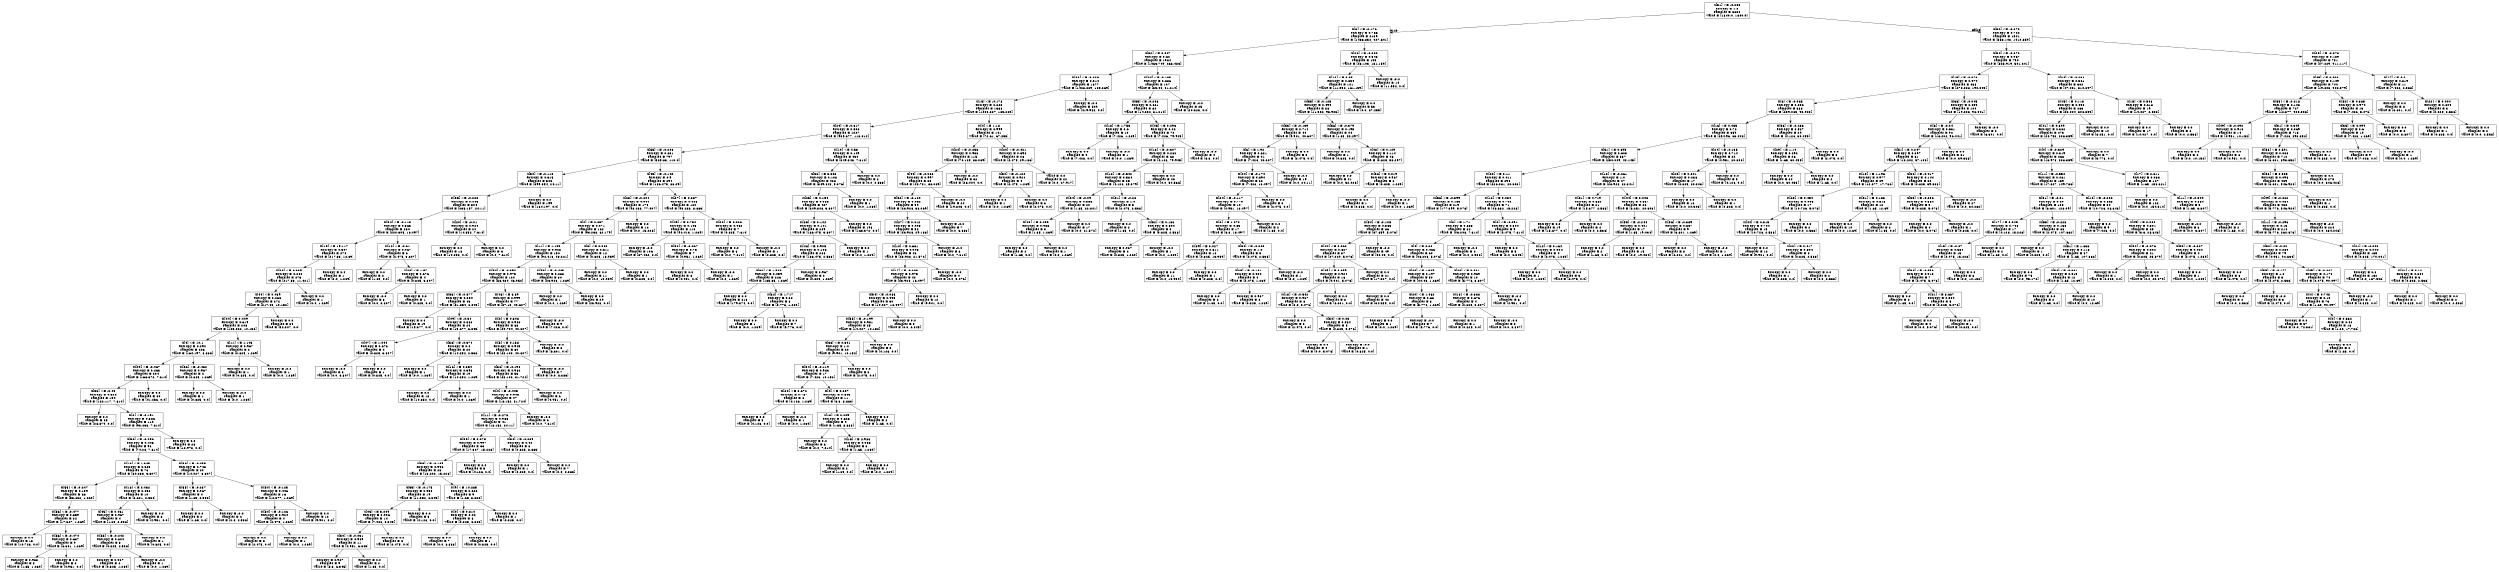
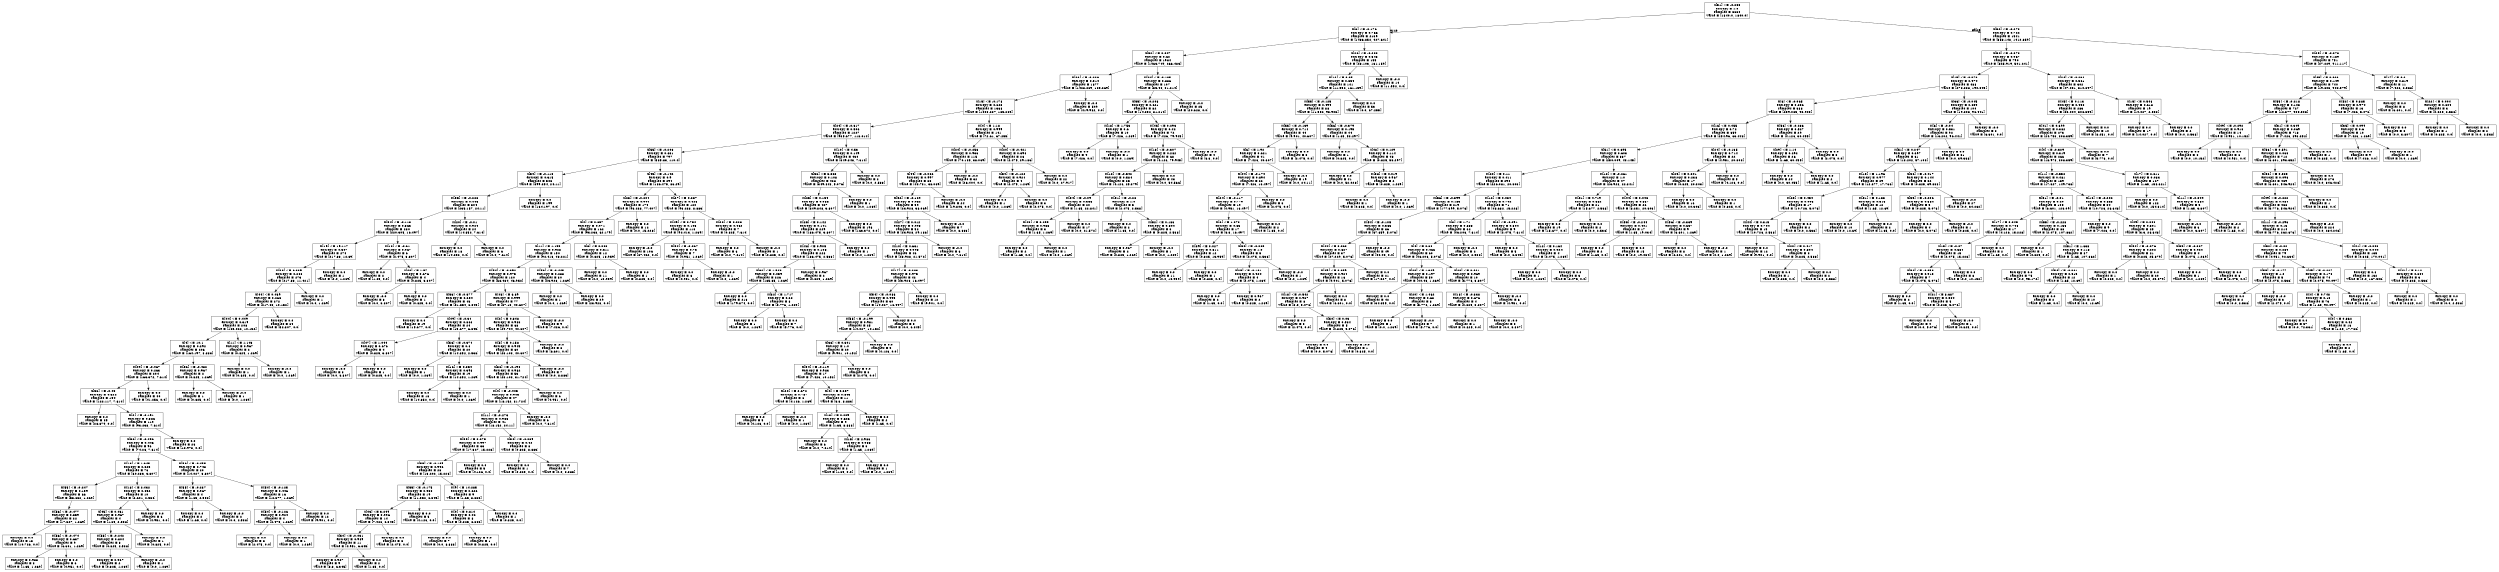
node "value = 0.0 samples = 22 value = [0.0, 27.917]": label "value = 0.0 samples = 22 value = [0.0, 27.917]" -> "entropy = 0.0 samples = 22 value = [0.0, 27.917]"
node "entropy = -0.0 samples = 4 value = [0.0, 5.076]": removed
